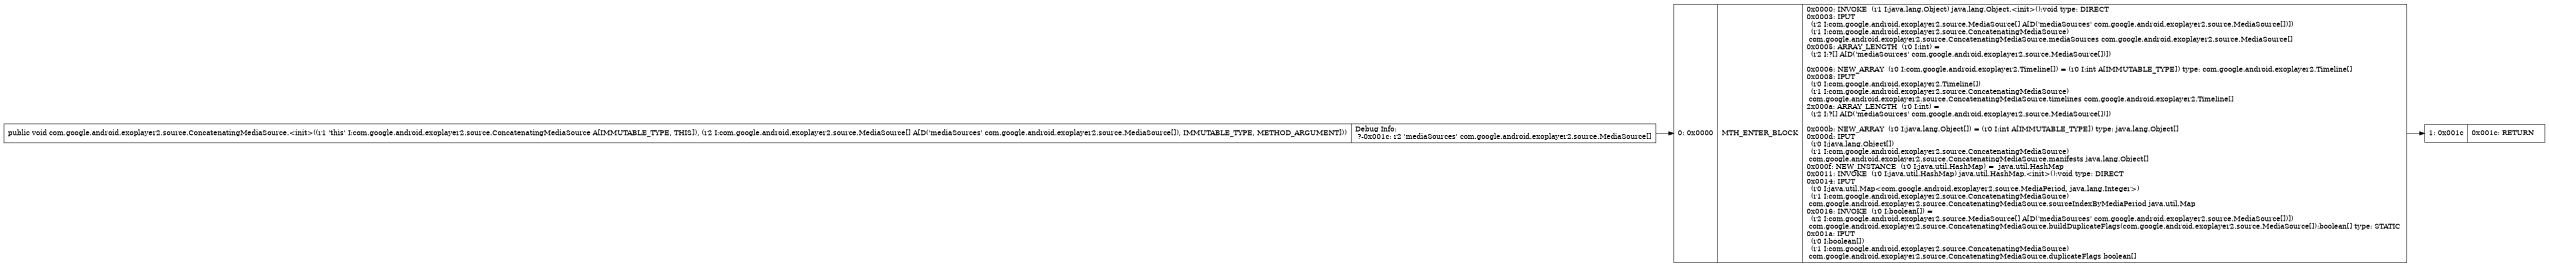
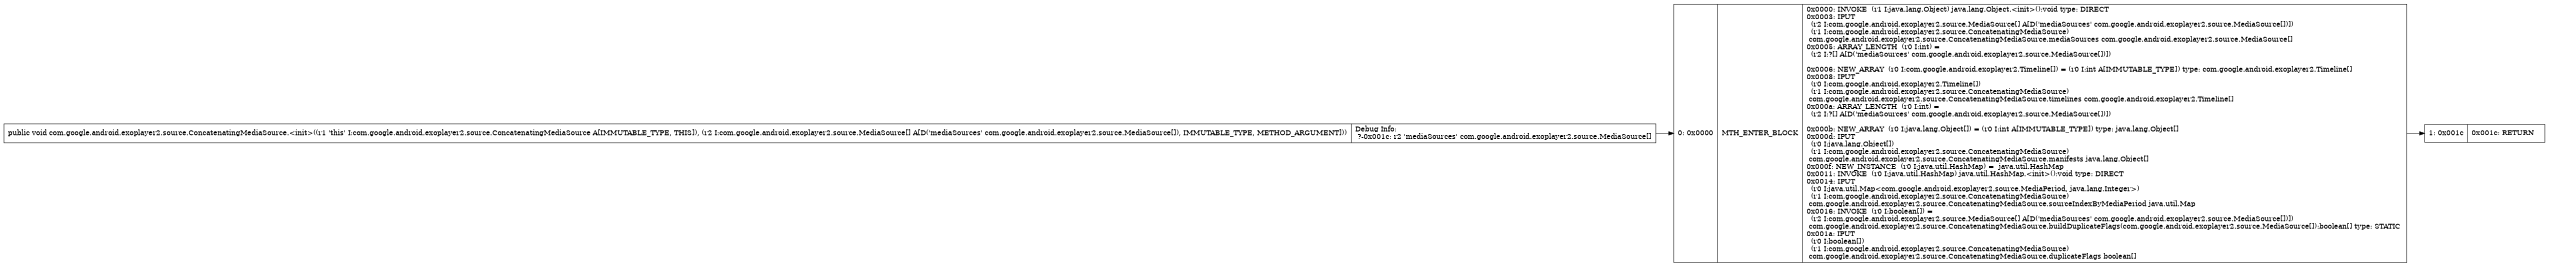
node "0: 0x0000": text "2x000a: ARRAY_LENGTH  (r0 I:int) =" -> "0x000a: ARRAY_LENGTH  (r0 I:int) ="
